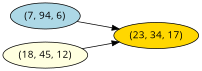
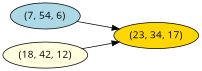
node "(7, 94, 6)": label "(7, 94, 6)" -> "(7, 54, 6)"
node "(18, 45, 12)": label "(18, 45, 12)" -> "(18, 42, 12)"
